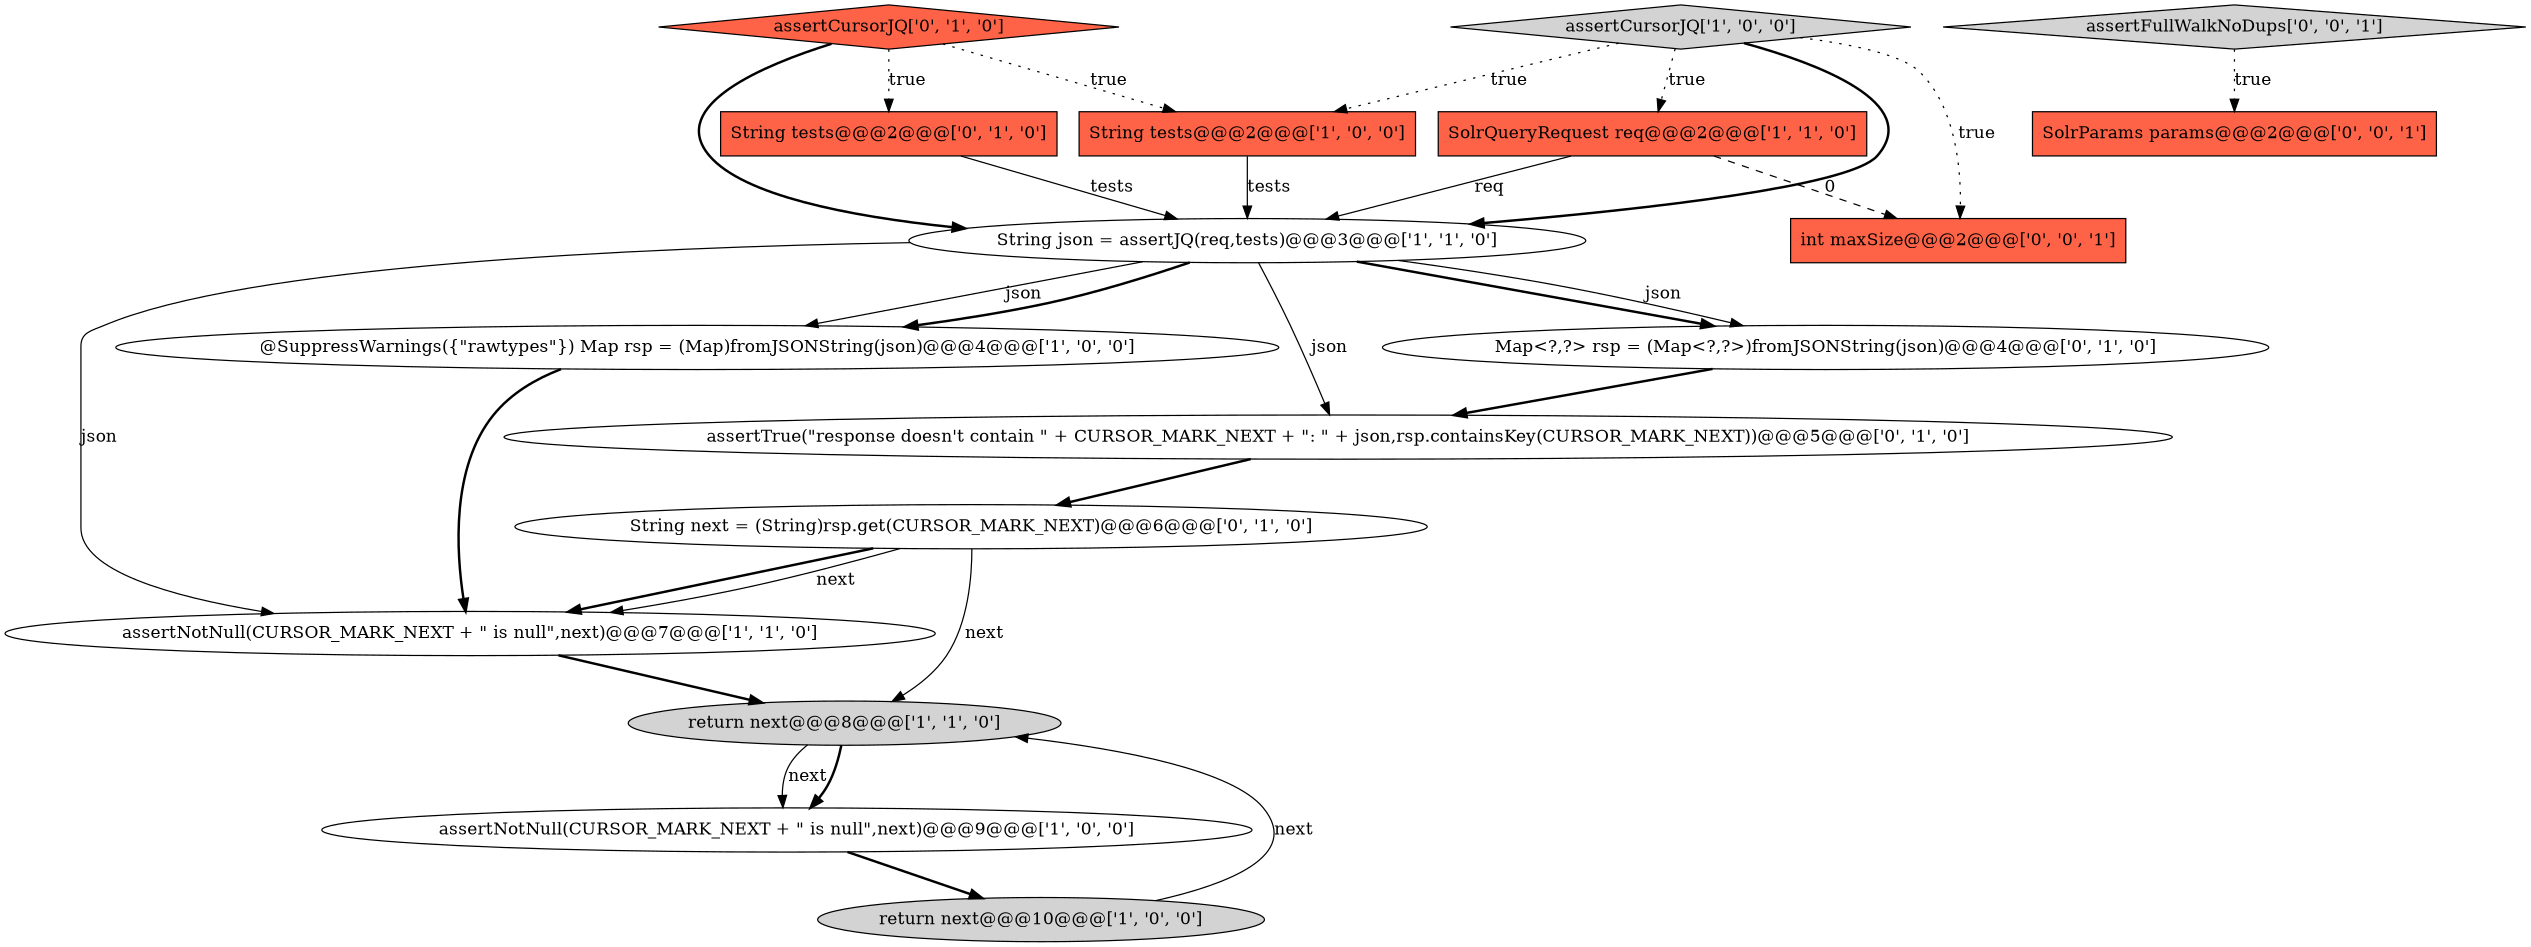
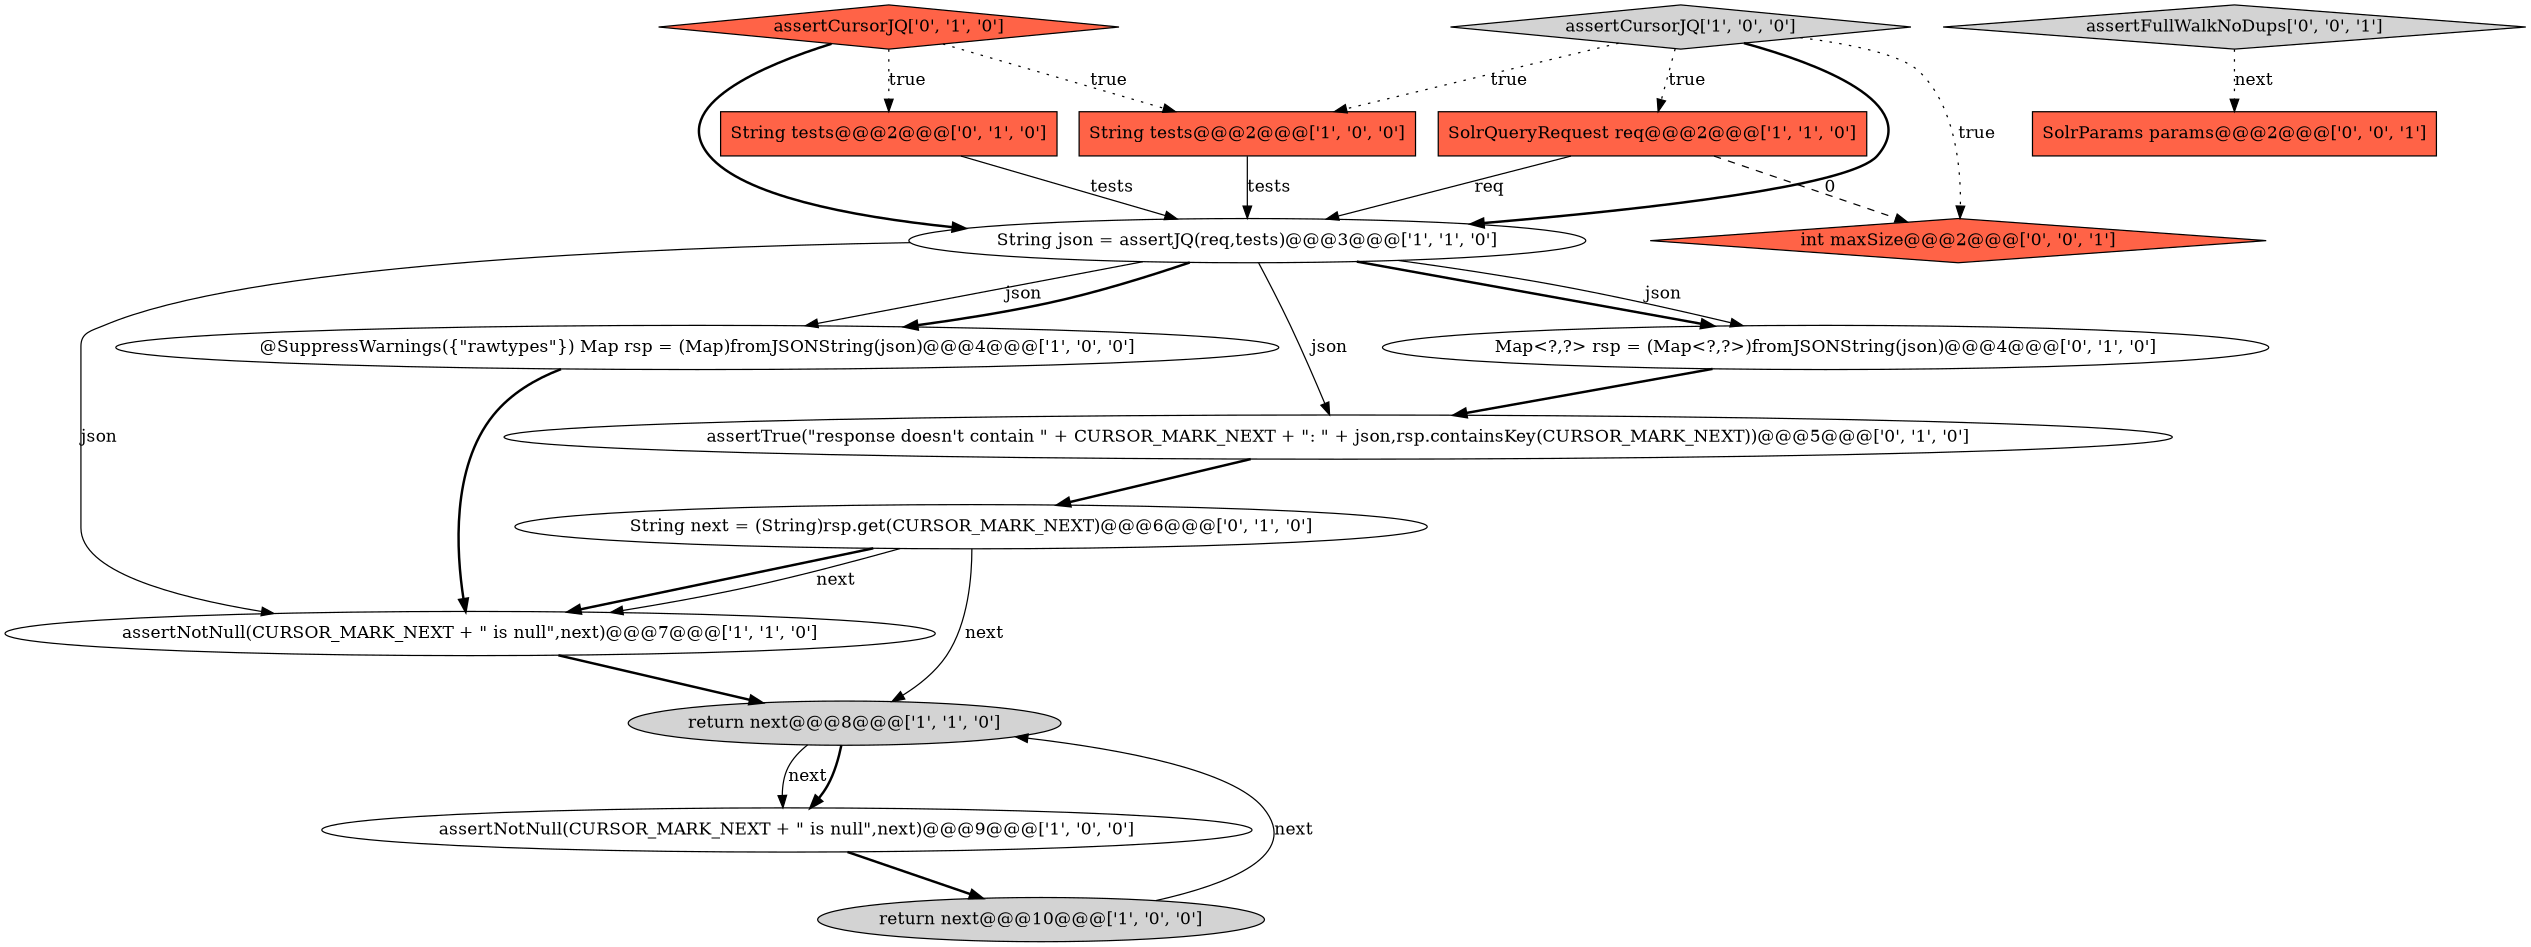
edge "assertFullWalkNoDups['0', '0', '1']" -> "SolrParams params@@@2@@@['0', '0', '1']": label "true" -> "next"
node "int maxSize@@@2@@@['0', '0', '1']": shape box -> diamond
